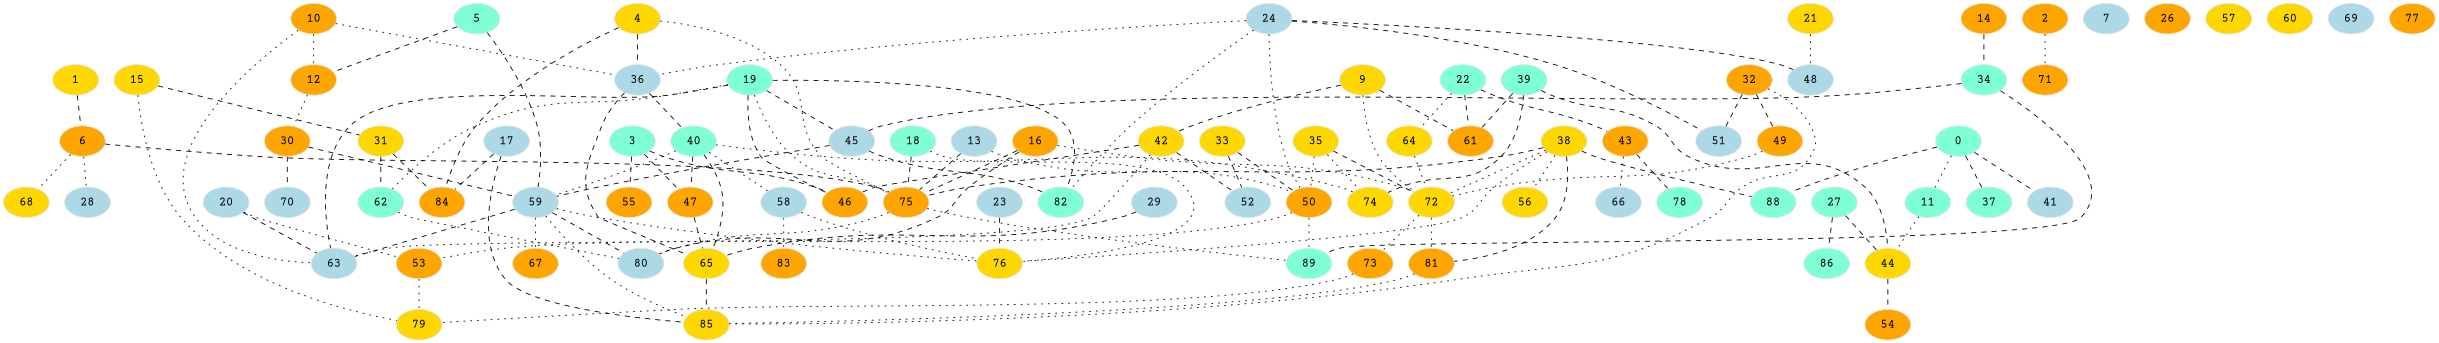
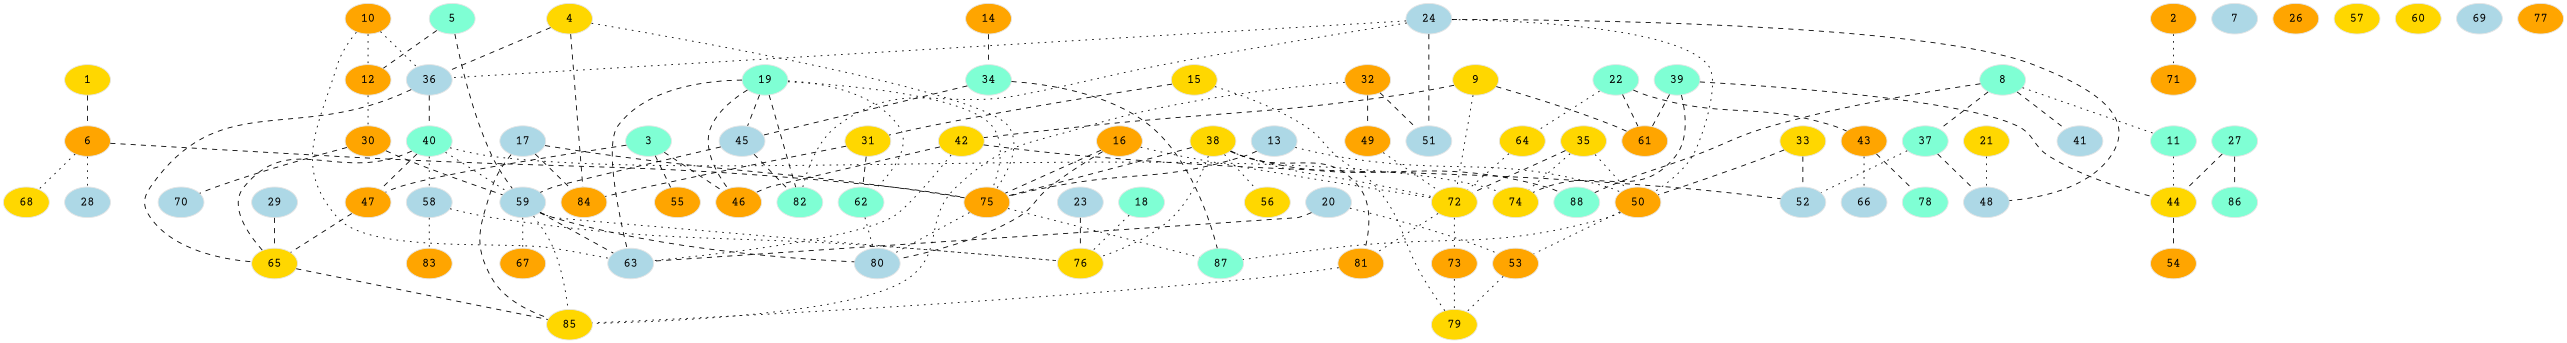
node "0": label "0" -> "8"
edge "37" -- "52": added
edge "18" -- "75": now "17" -- "75"
edge "37" -- "48": added
node "89": label "89" -> "87"
